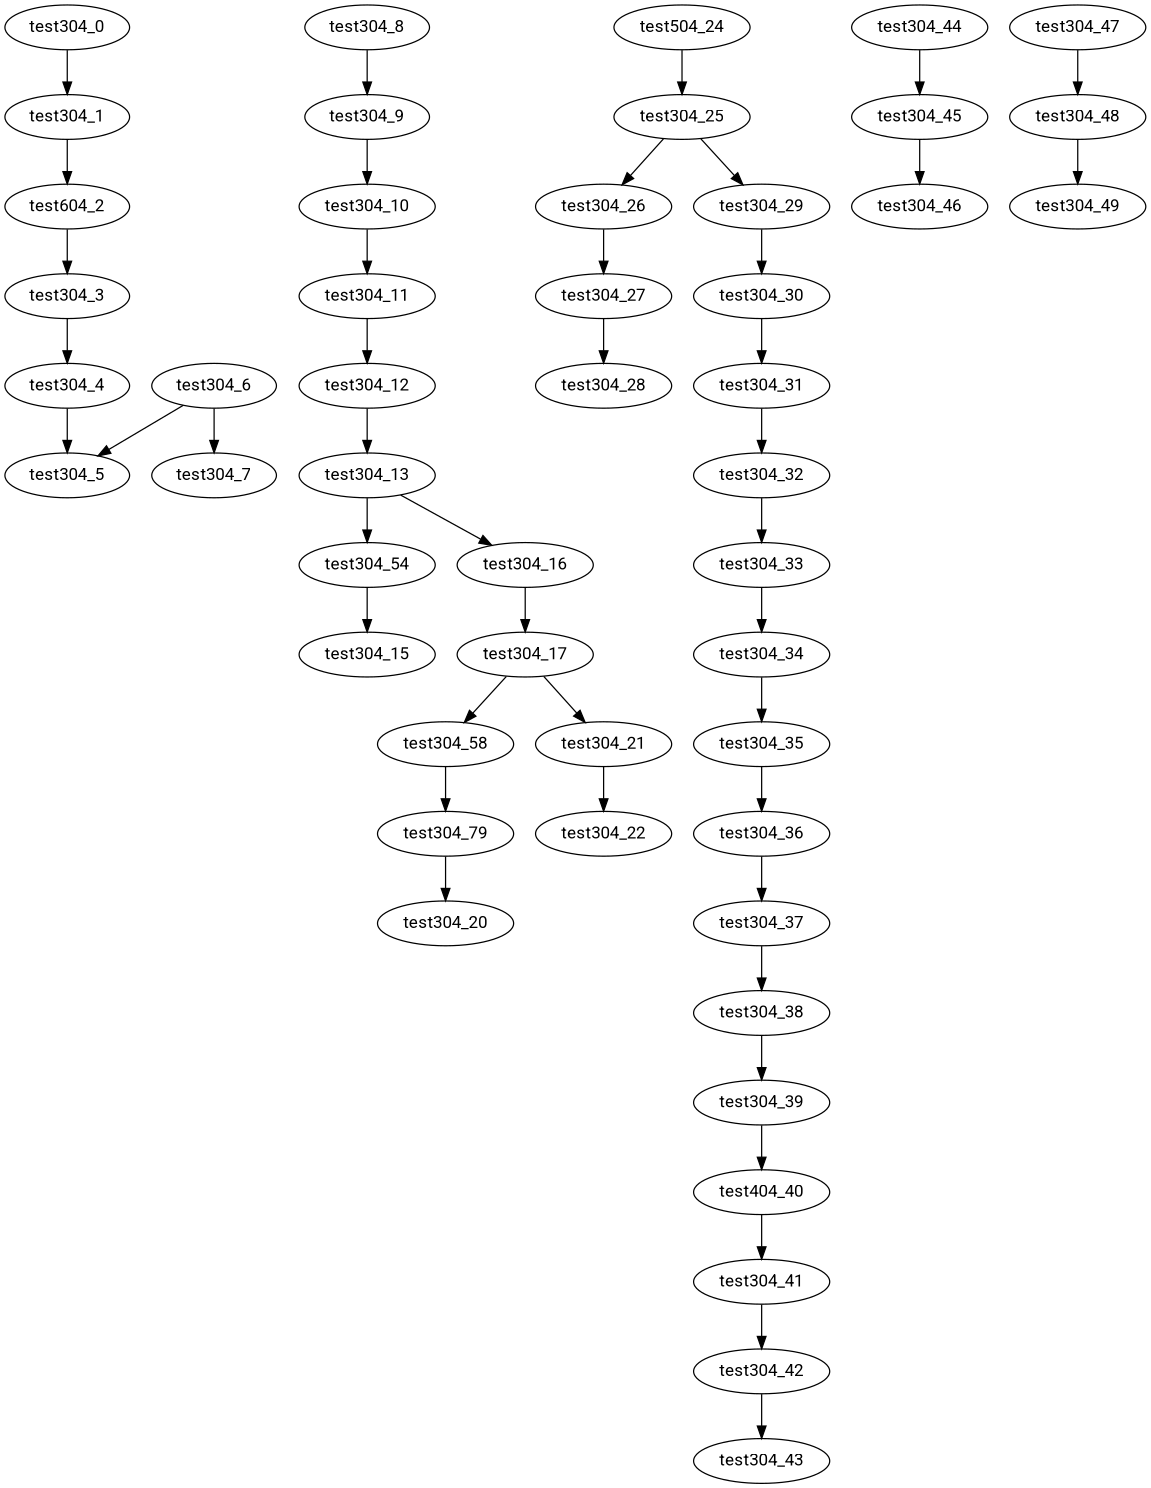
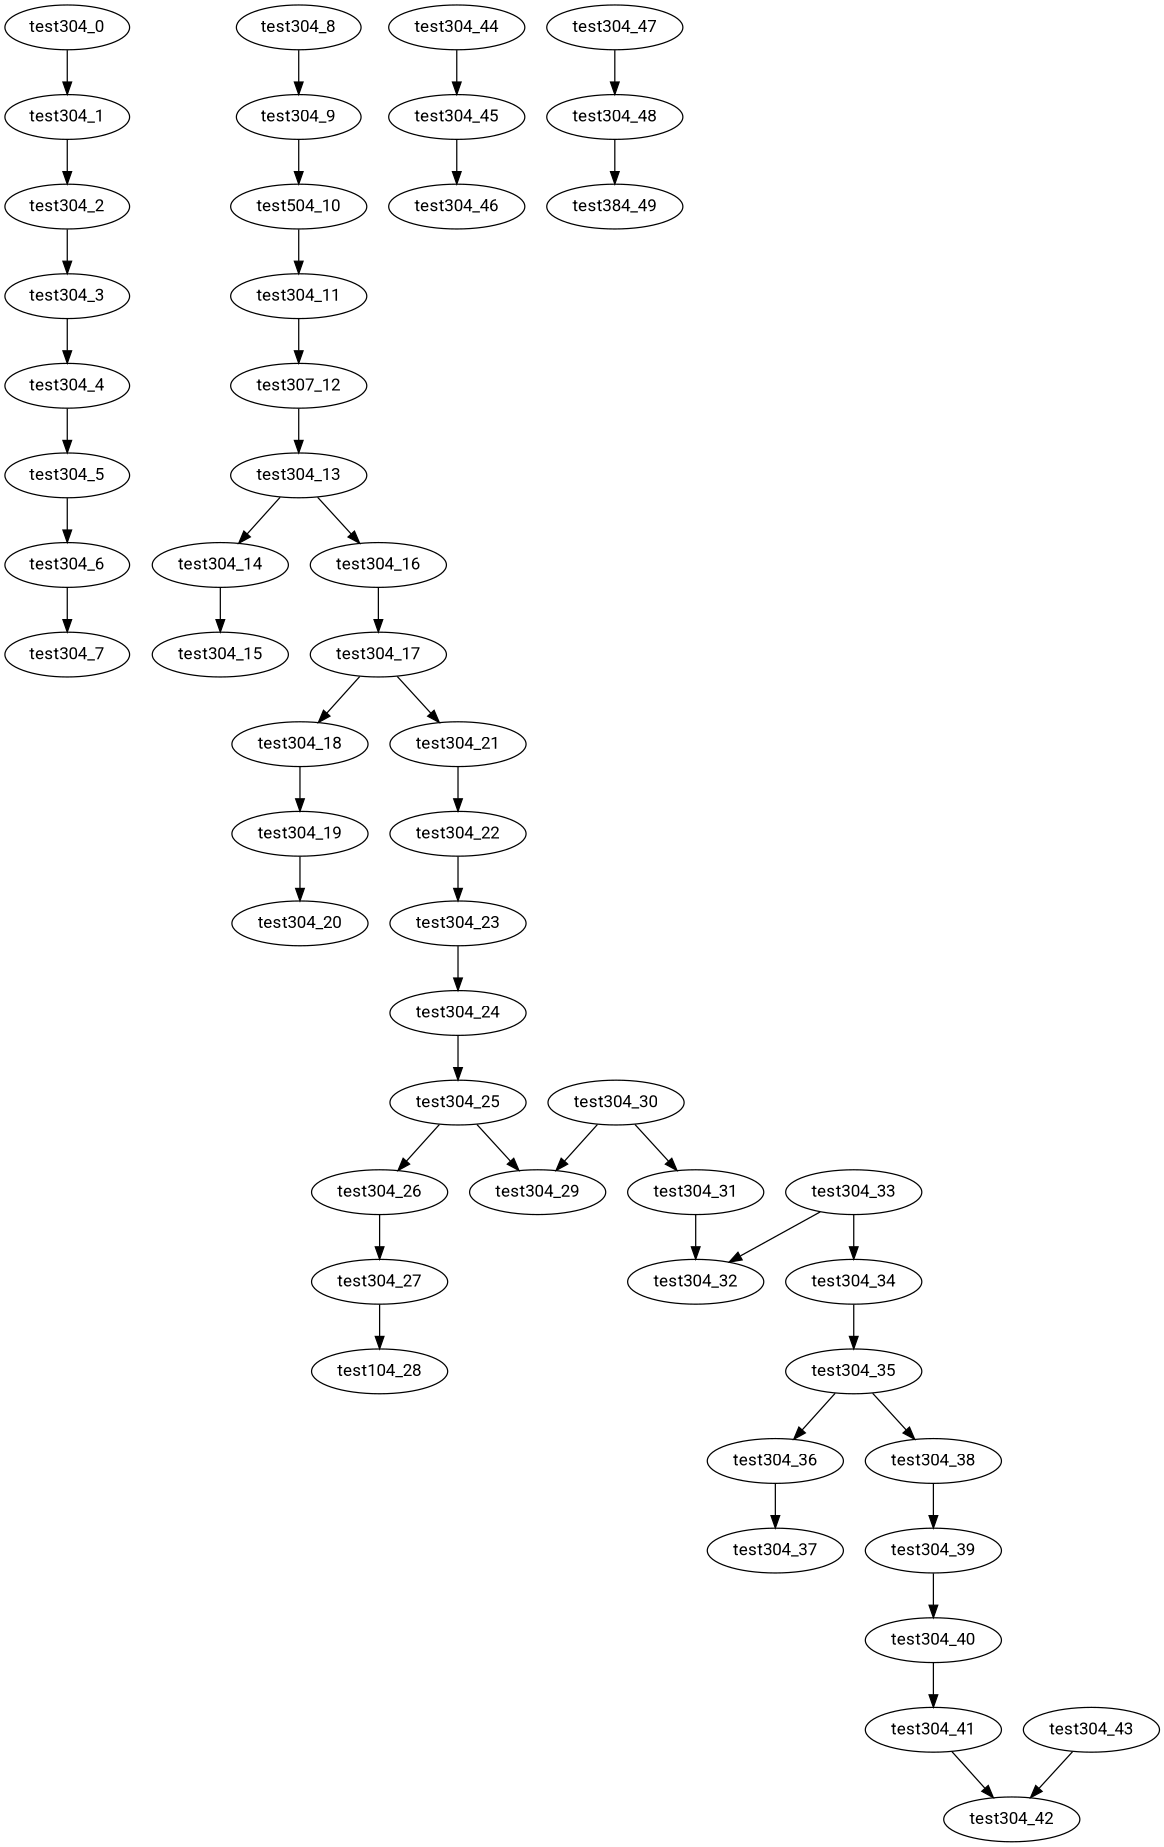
node "test504_24": label "test504_24" -> "test304_24"
node "test604_2": label "test604_2" -> "test304_2"
node "test304_10": label "test304_10" -> "test504_10"
node "test304_49": label "test304_49" -> "test384_49"
edge "test304_29" -> "test304_30": reversed
node "test304_12": label "test304_12" -> "test307_12"
node "test304_28": label "test304_28" -> "test104_28"
edge "test304_6" -> "test304_5": reversed
edge "test304_32" -> "test304_33": reversed
node "test304_54": label "test304_54" -> "test304_14"
node "test304_58": label "test304_58" -> "test304_18"
node "test304_79": label "test304_79" -> "test304_19"
node "test304_23": added
edge "test304_37" -> "test304_38": now "test304_35" -> "test304_38"
node "test404_40": label "test404_40" -> "test304_40"
edge "test304_42" -> "test304_43": reversed
